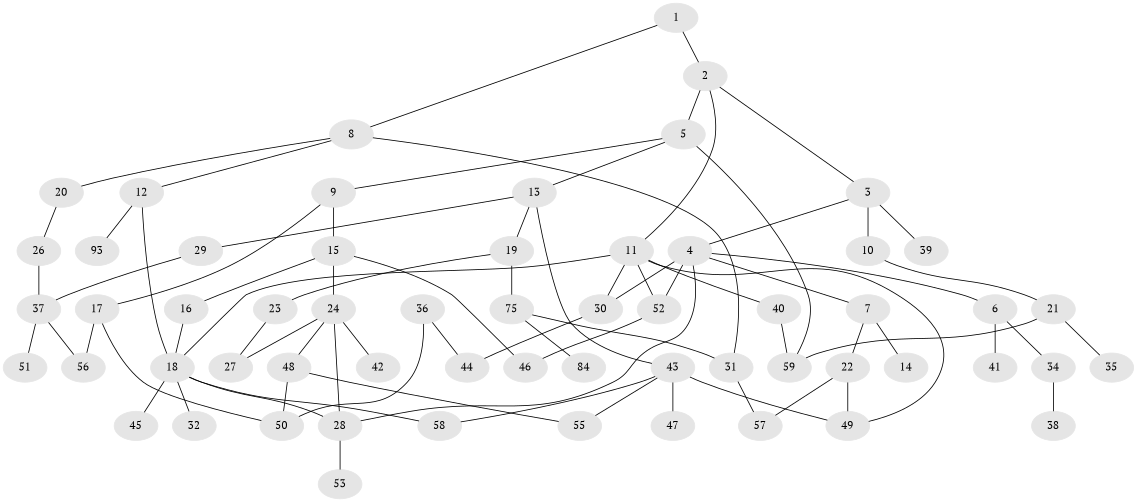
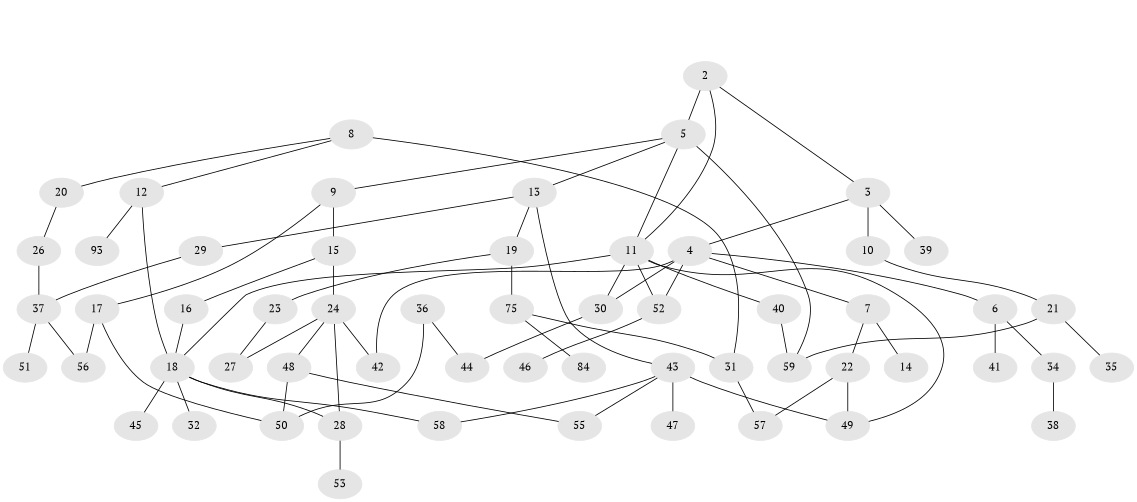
node "1": removed
edge "5" -- "11": added
edge "15" -- "46": removed
edge "4" -- "28": now "4" -- "42"
